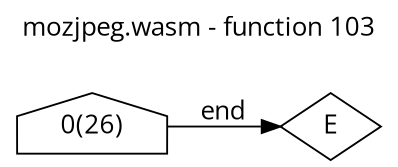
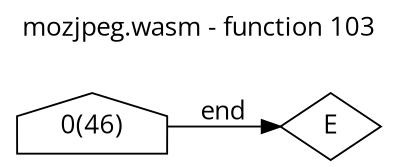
node "0(26)": label "0(26)" -> "0(46)"
